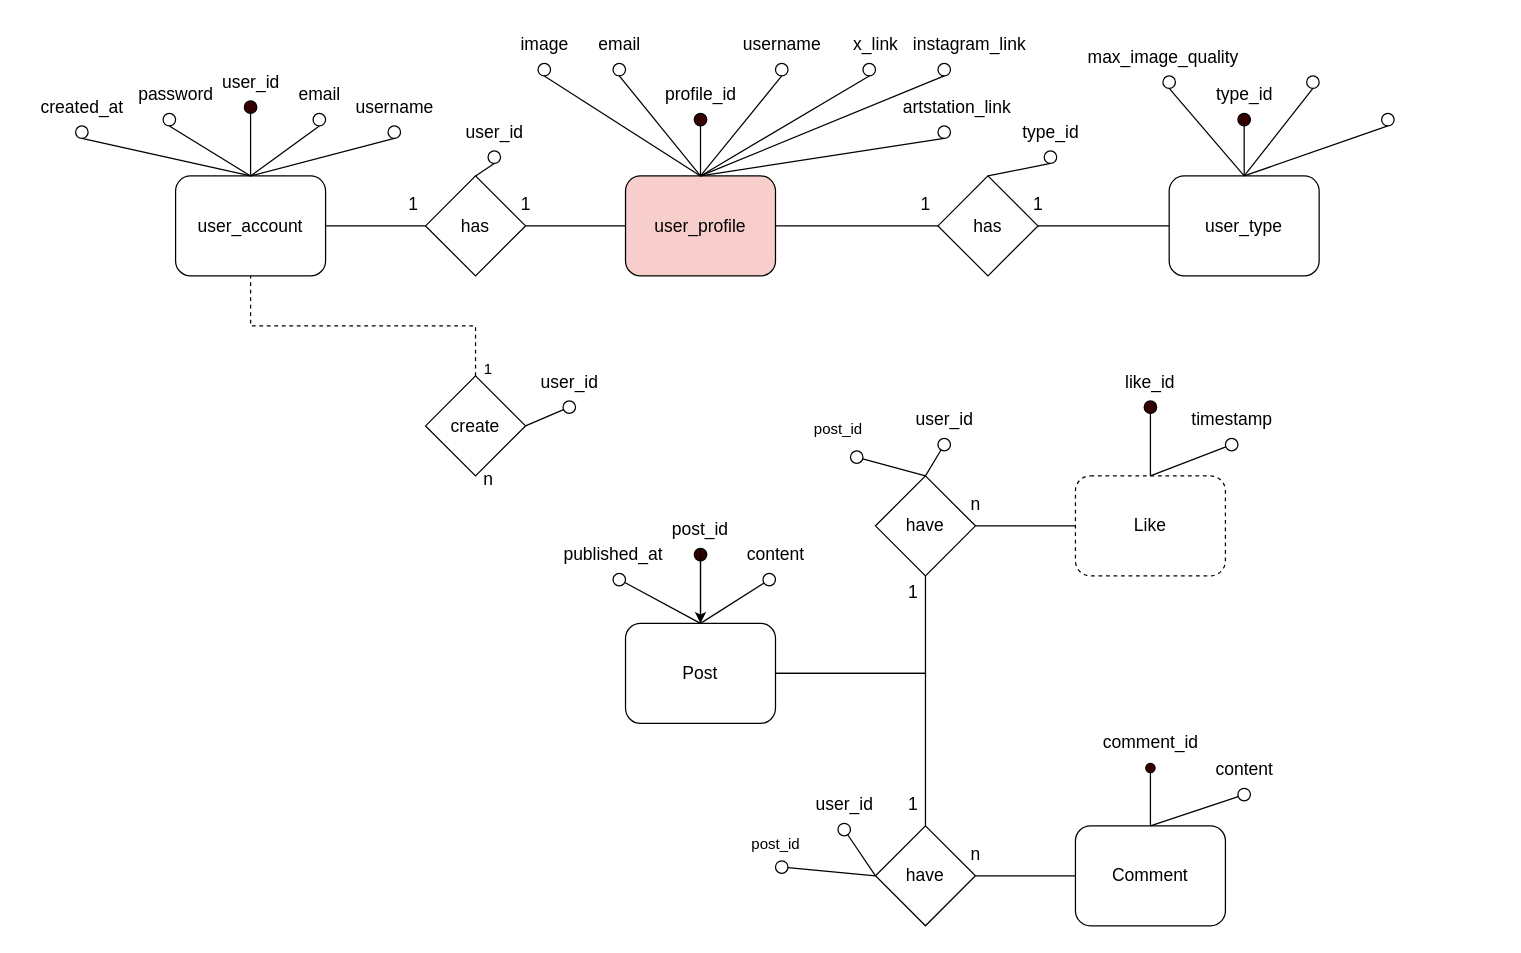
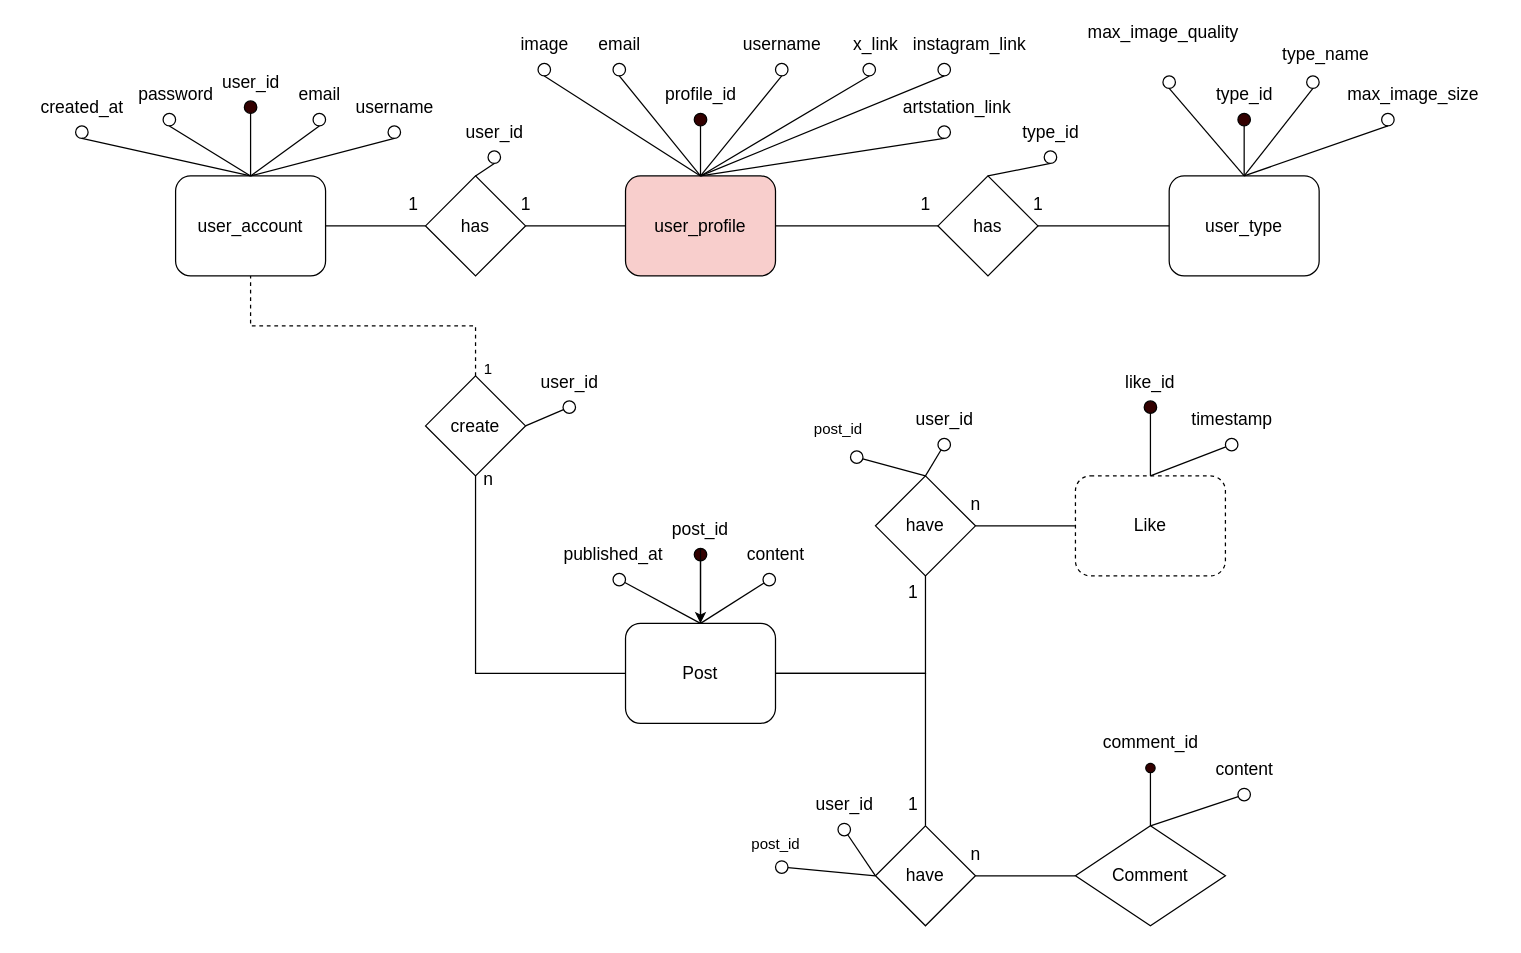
node "type_name": added
node "max_image_quality": moved (1163, 57) -> (1163, 32)
node "max_image_size": added
edge "create" -- "Post": added
node "Comment": shape rounded rectangle -> diamond
